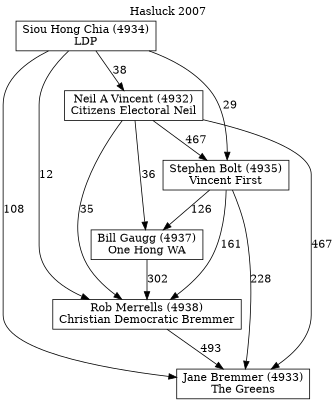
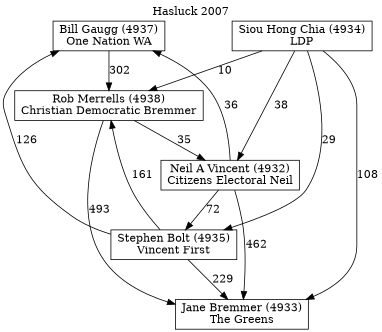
edge "Neil A Vincent (4932) Citizens Electoral Neil" -> "Stephen Bolt (4935) Vincent First": label "467" -> "72"
edge "Siou Hong Chia (4934) LDP" -> "Rob Merrells (4938) Christian Democratic Bremmer": label "12" -> "10"
edge "Neil A Vincent (4932) Citizens Electoral Neil" -> "Rob Merrells (4938) Christian Democratic Bremmer": reversed
node "Bill Gaugg (4937) One Hong WA": label "Bill Gaugg (4937) One Hong WA" -> "Bill Gaugg (4937) One Nation WA"
edge "Neil A Vincent (4932) Citizens Electoral Neil" -> "Jane Bremmer (4933) The Greens": label "467" -> "462"
edge "Stephen Bolt (4935) Vincent First" -> "Jane Bremmer (4933) The Greens": label "228" -> "229"
